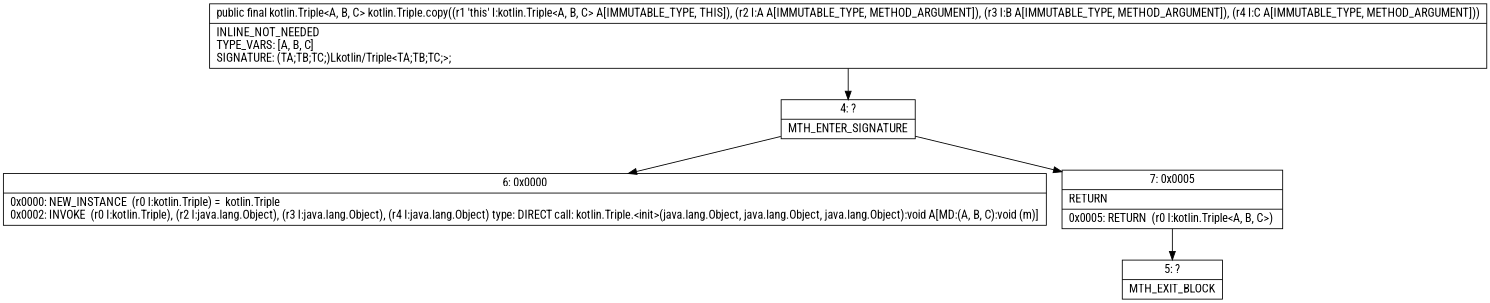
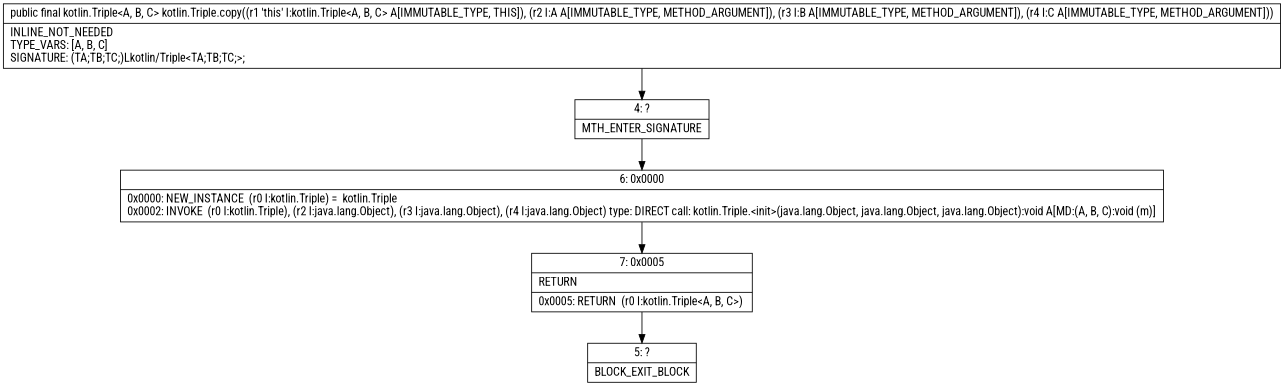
edge "4: ?" -> "7: 0x0005": now "6: 0x0000" -> "7: 0x0005"
node "5: ?": text "MTH_EXIT_BLOCK" -> "BLOCK_EXIT_BLOCK"
